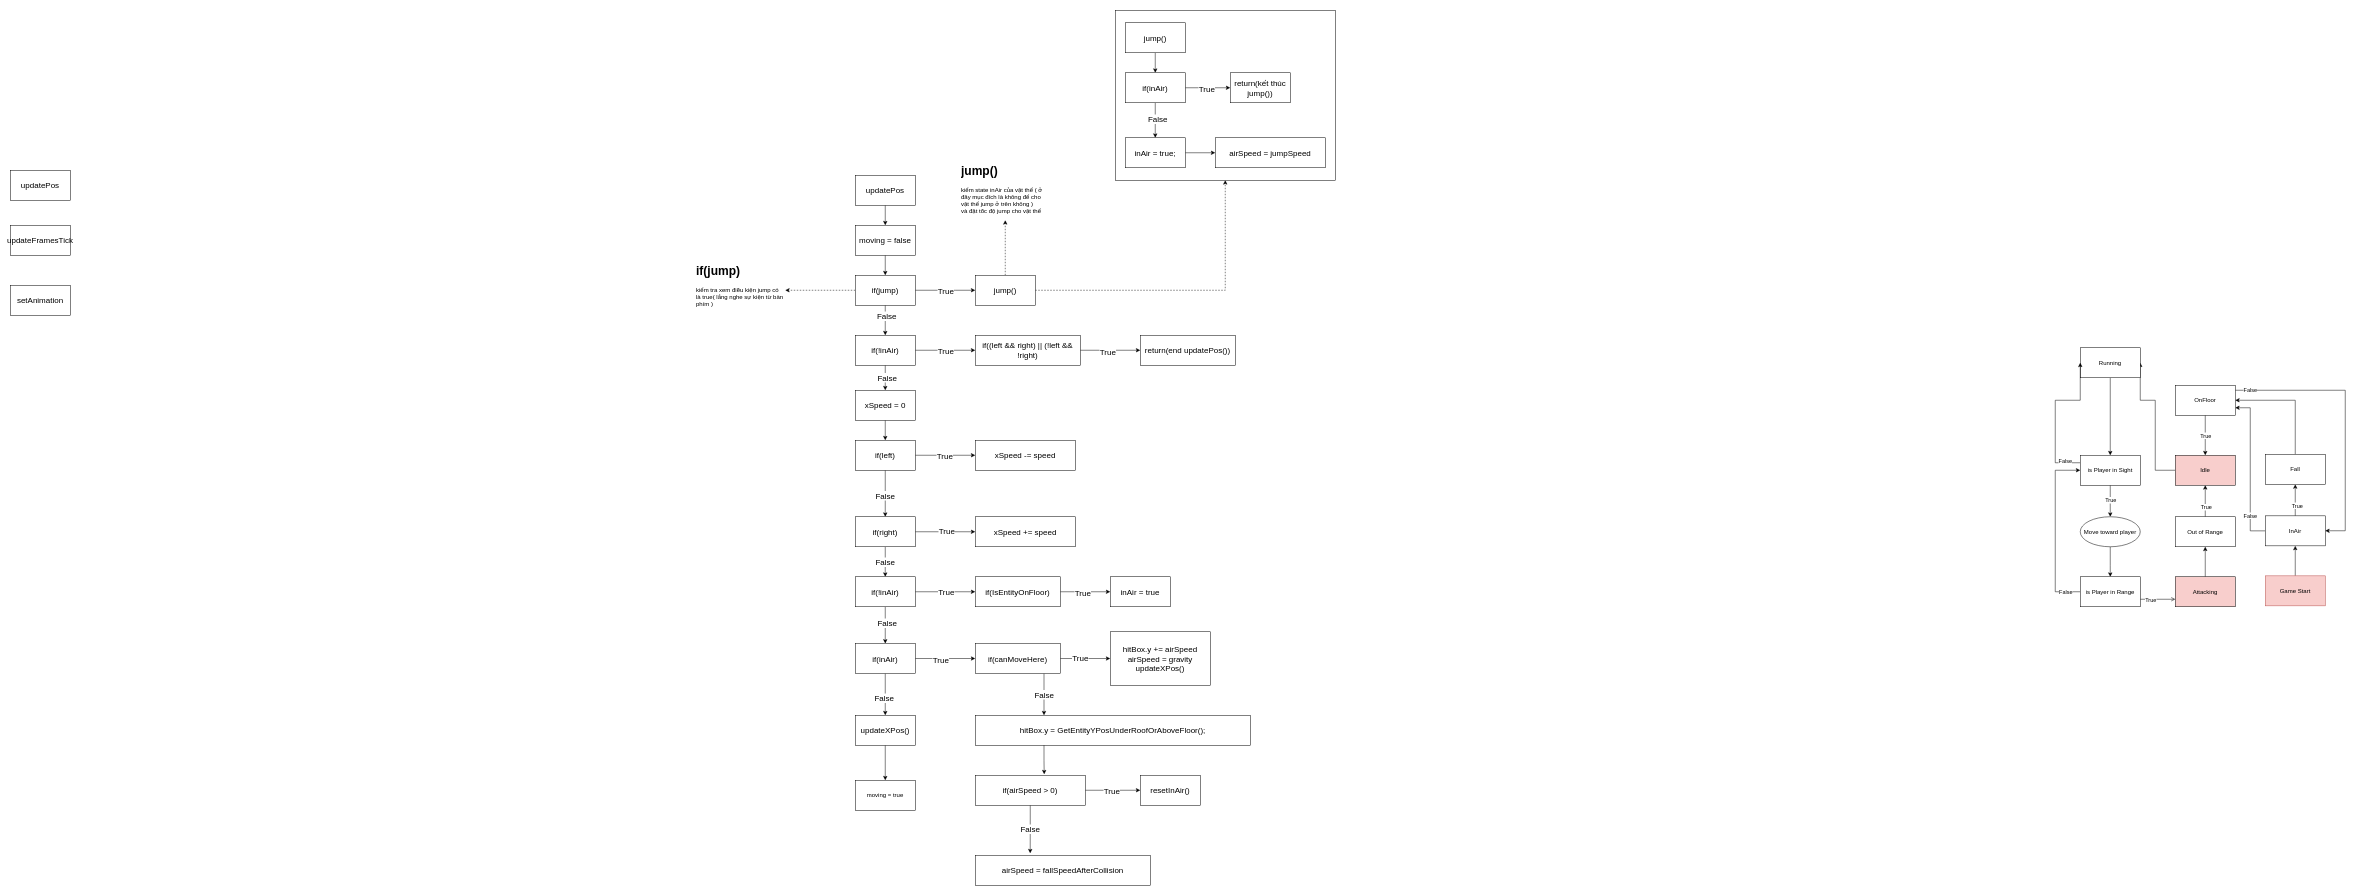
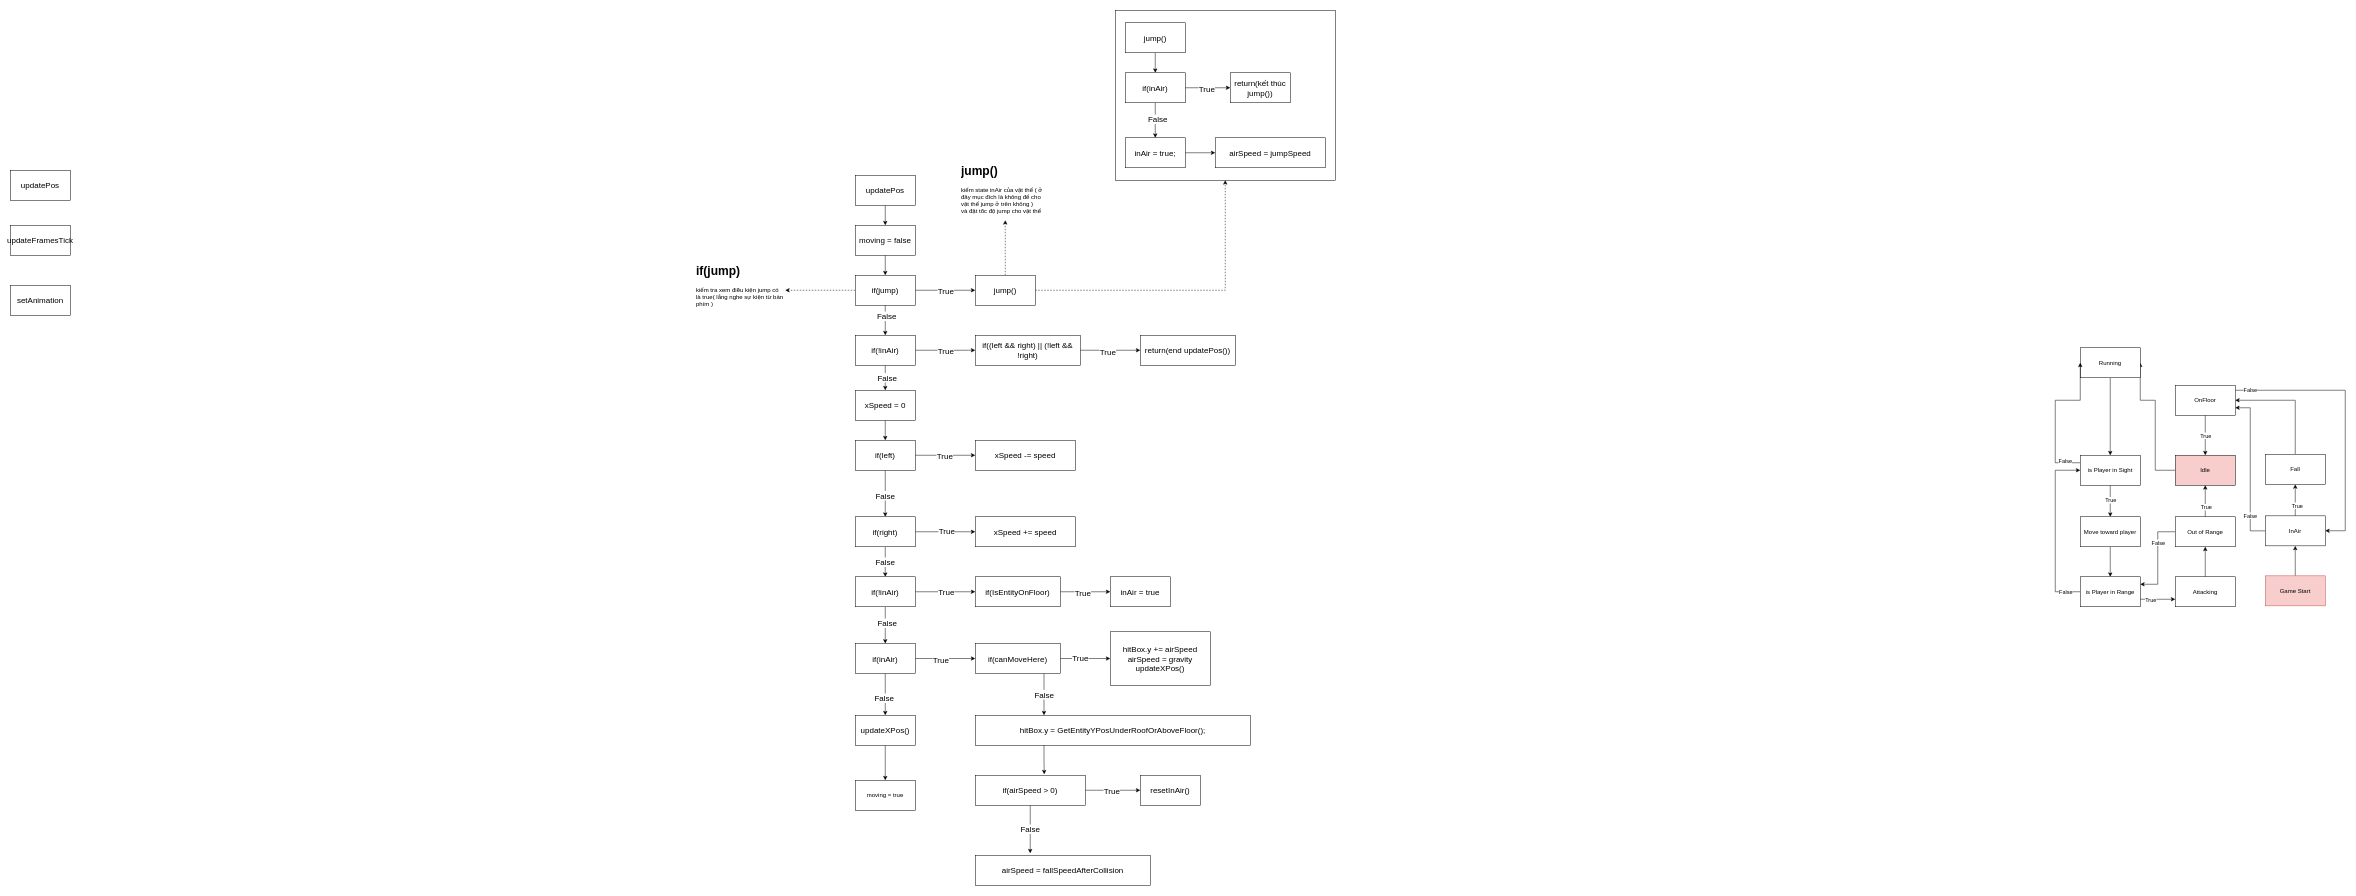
node "Move toward player": shape ellipse -> rectangle
edge "Out of Range" -> "is Player in Range": added, label "False"
node "Attacking": fillcolor #f8cecc -> #ffffff
edge "is Player in Range" -> "Attacking": arrowhead open -> classic
